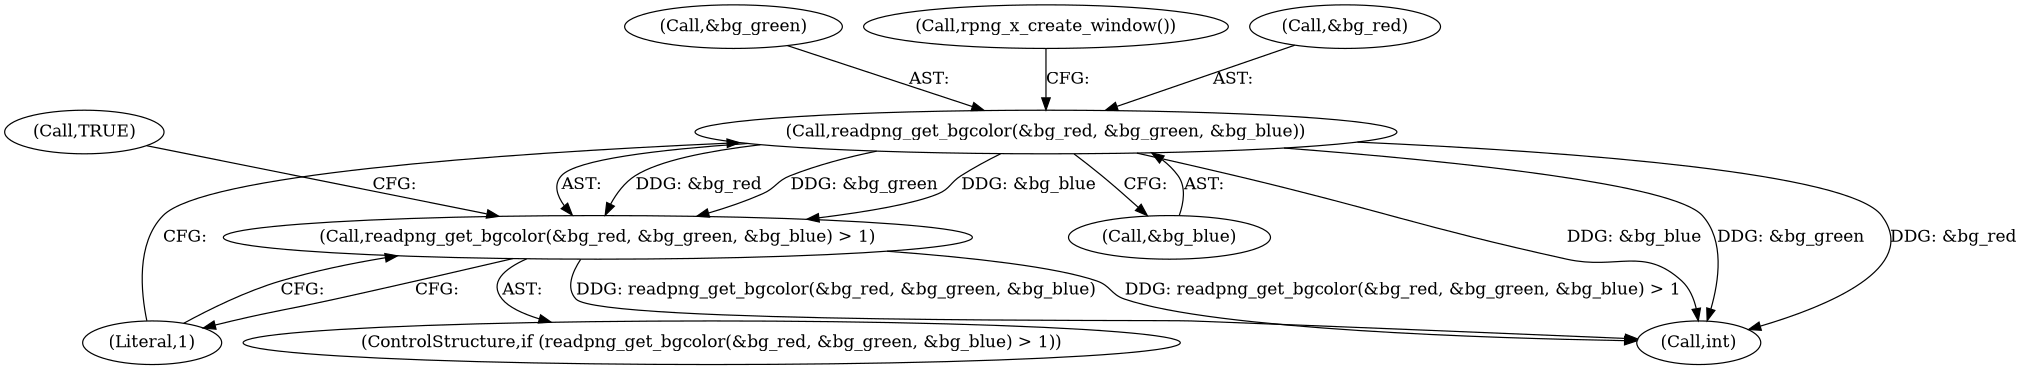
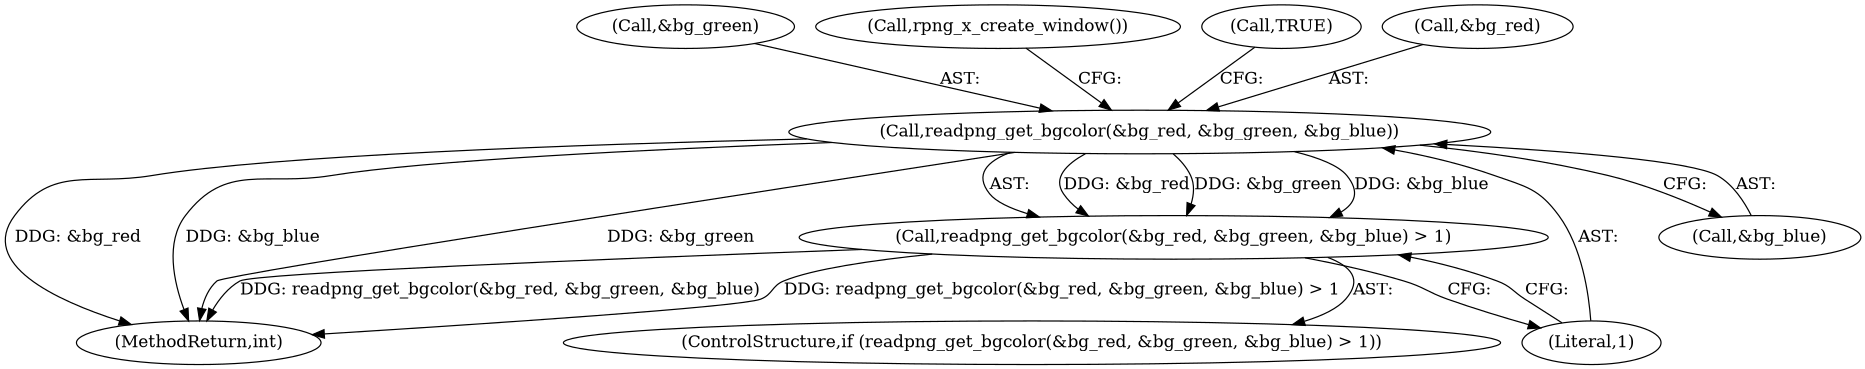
edge "(Call,TRUE)" -> "(Call,readpng_get_bgcolor(&bg_red, &bg_green, &bg_blue) > 1)": now "(Call,TRUE)" -> "(Call,readpng_get_bgcolor(&bg_red, &bg_green, &bg_blue))"
edge "(Literal,1)" -> "(Call,readpng_get_bgcolor(&bg_red, &bg_green, &bg_blue))": label "CFG: " -> "AST: "
node "(Call,int)": label "(Call,int)" -> "(MethodReturn,int)"
